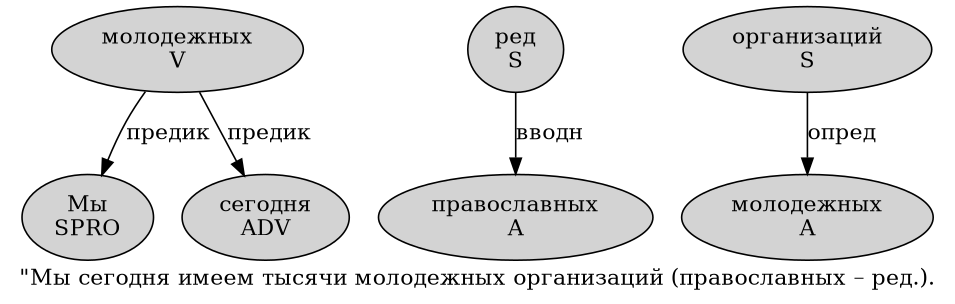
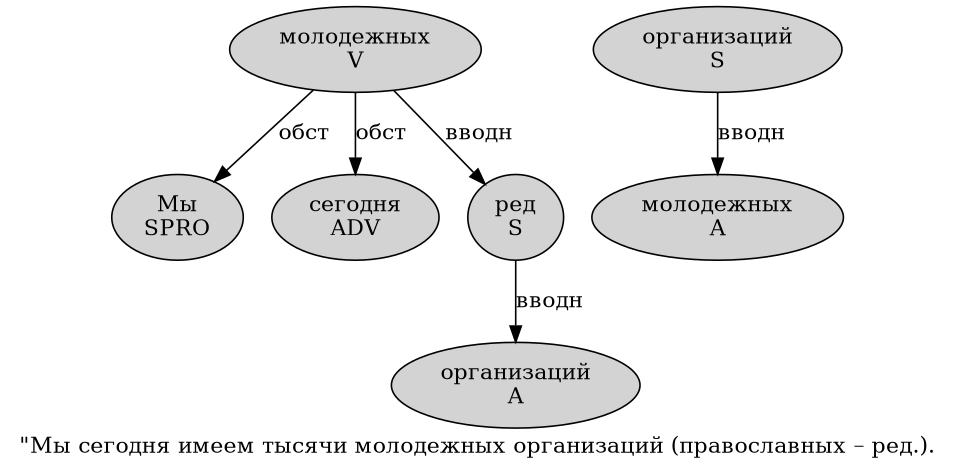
edge "молодежных V" -> "ред S": added, label "вводн"
edge "молодежных V" -> "Мы SPRO": label "предик" -> "обст"
edge "молодежных V" -> "сегодня ADV": label "предик" -> "обст"
edge "организаций S" -> "молодежных A": label "опред" -> "вводн"
node "православных A": label "православных A" -> "организаций A"
